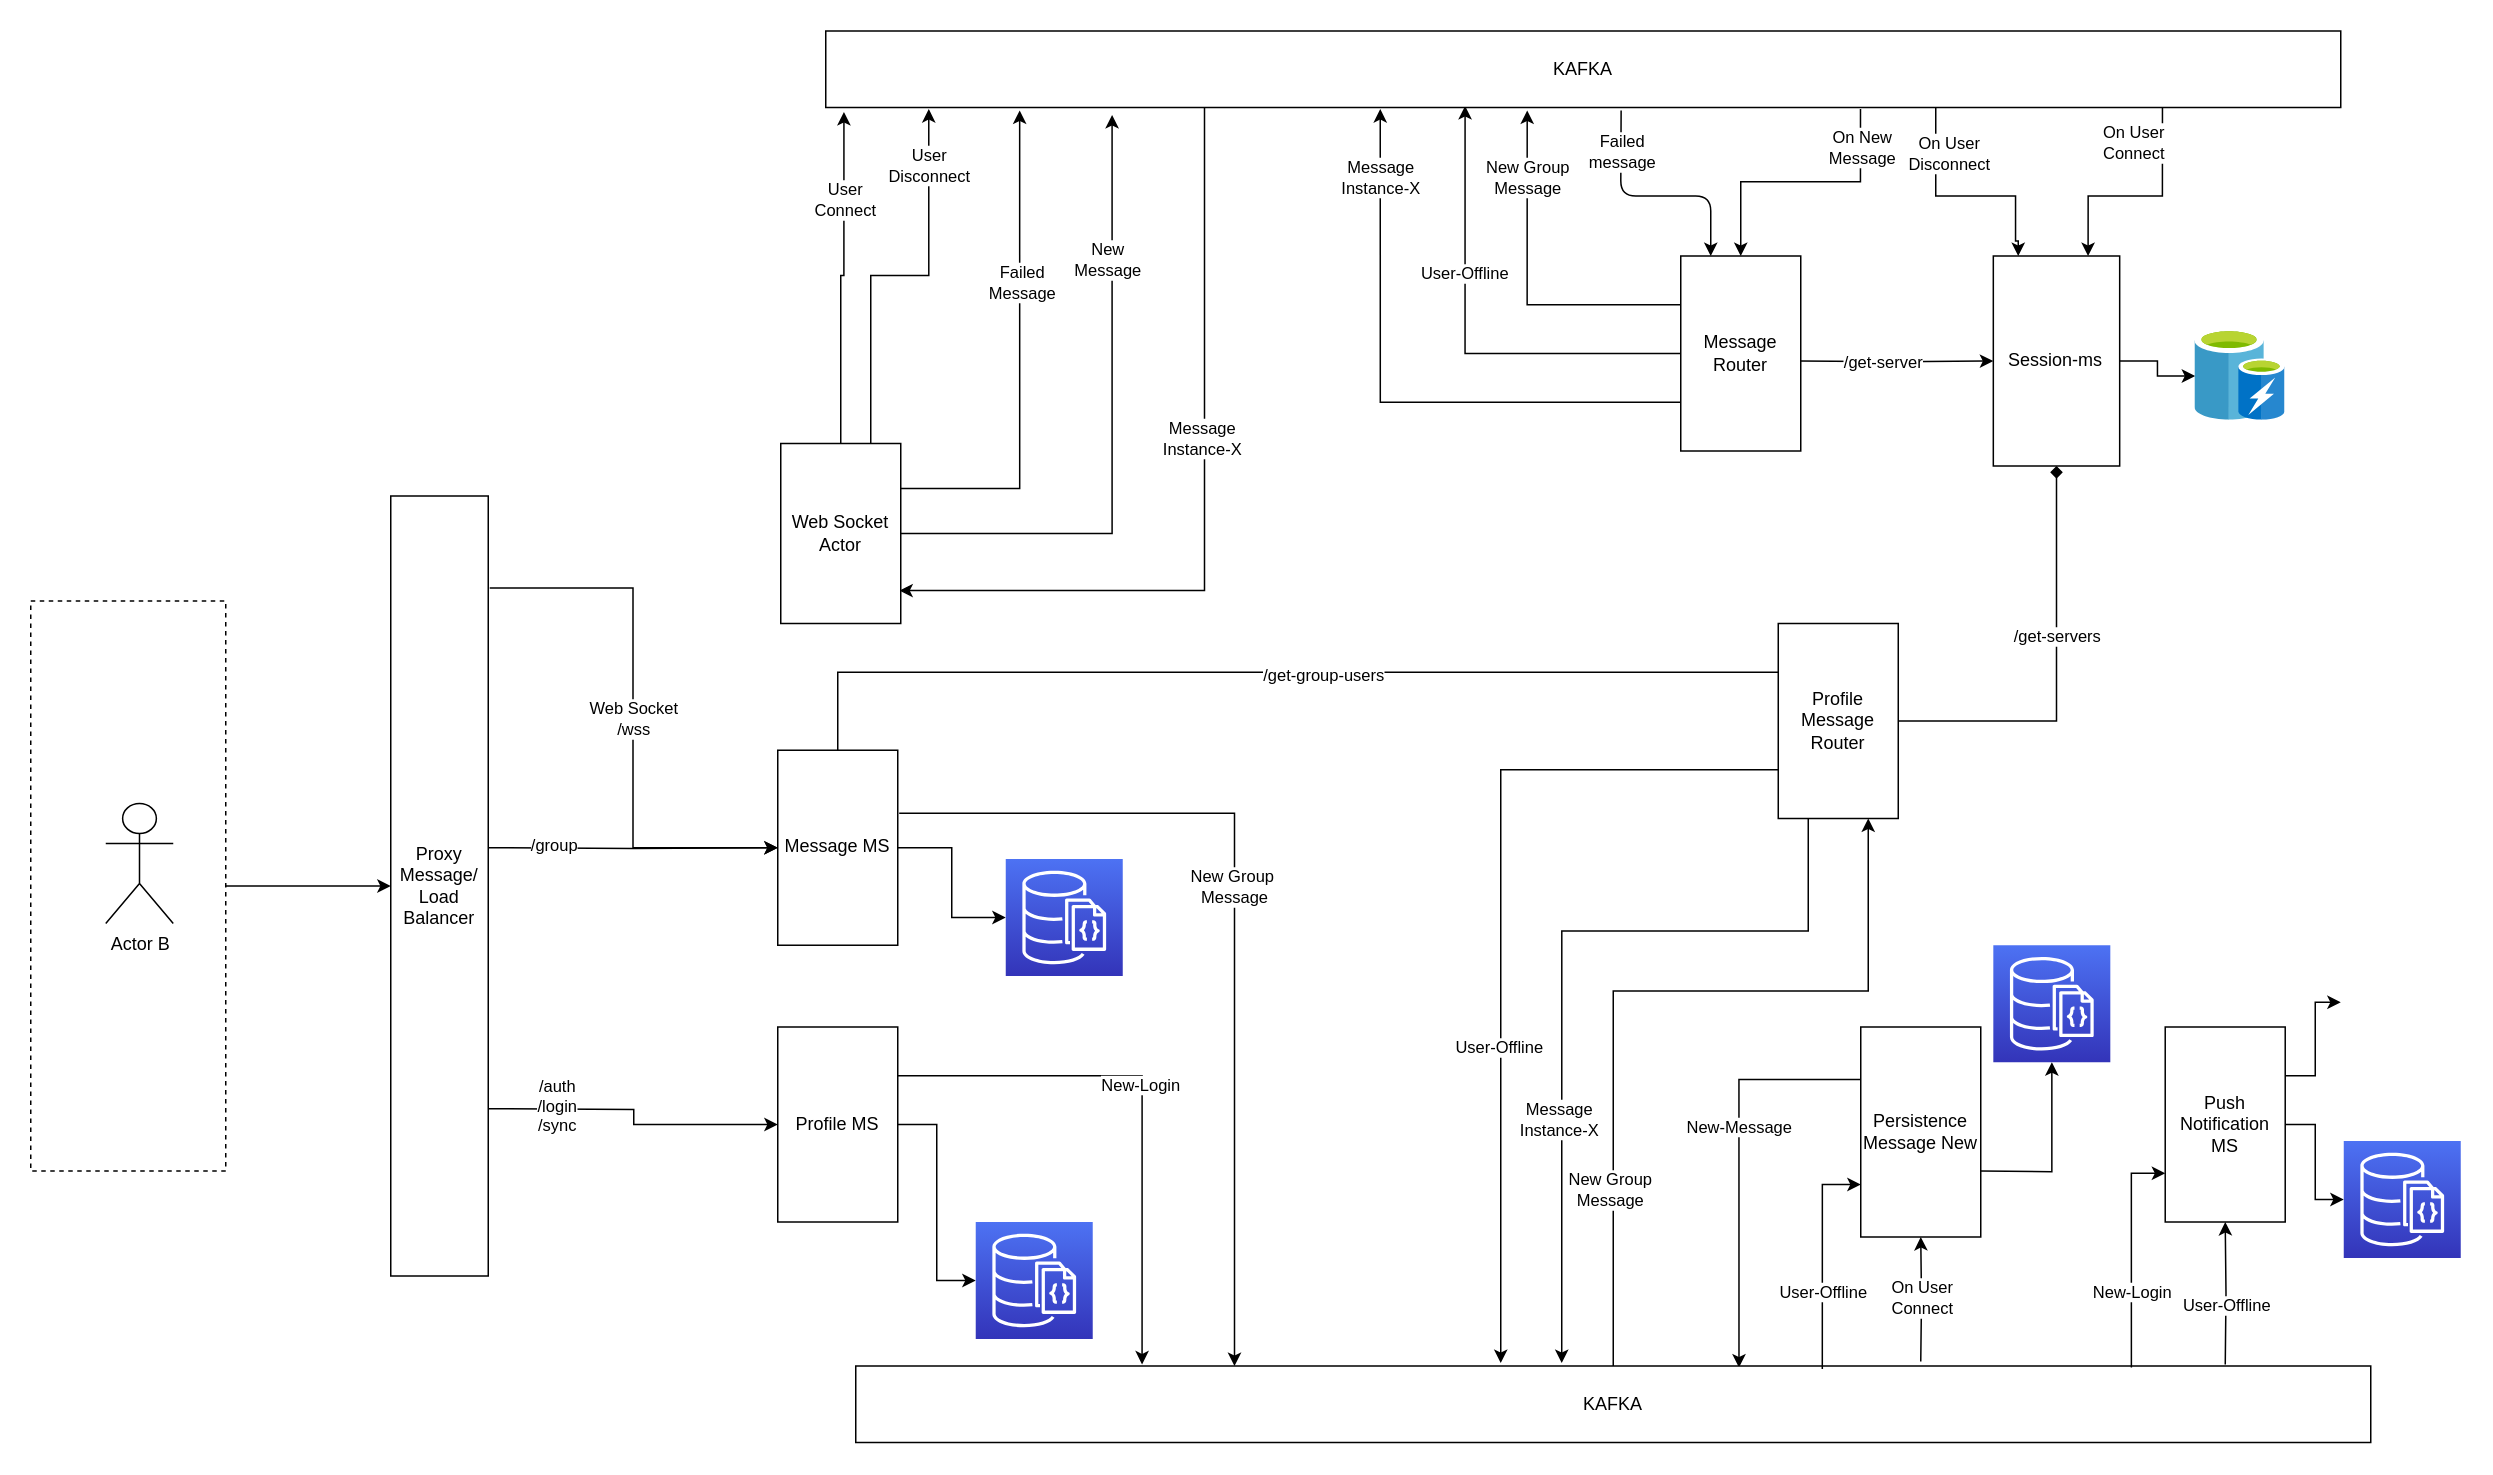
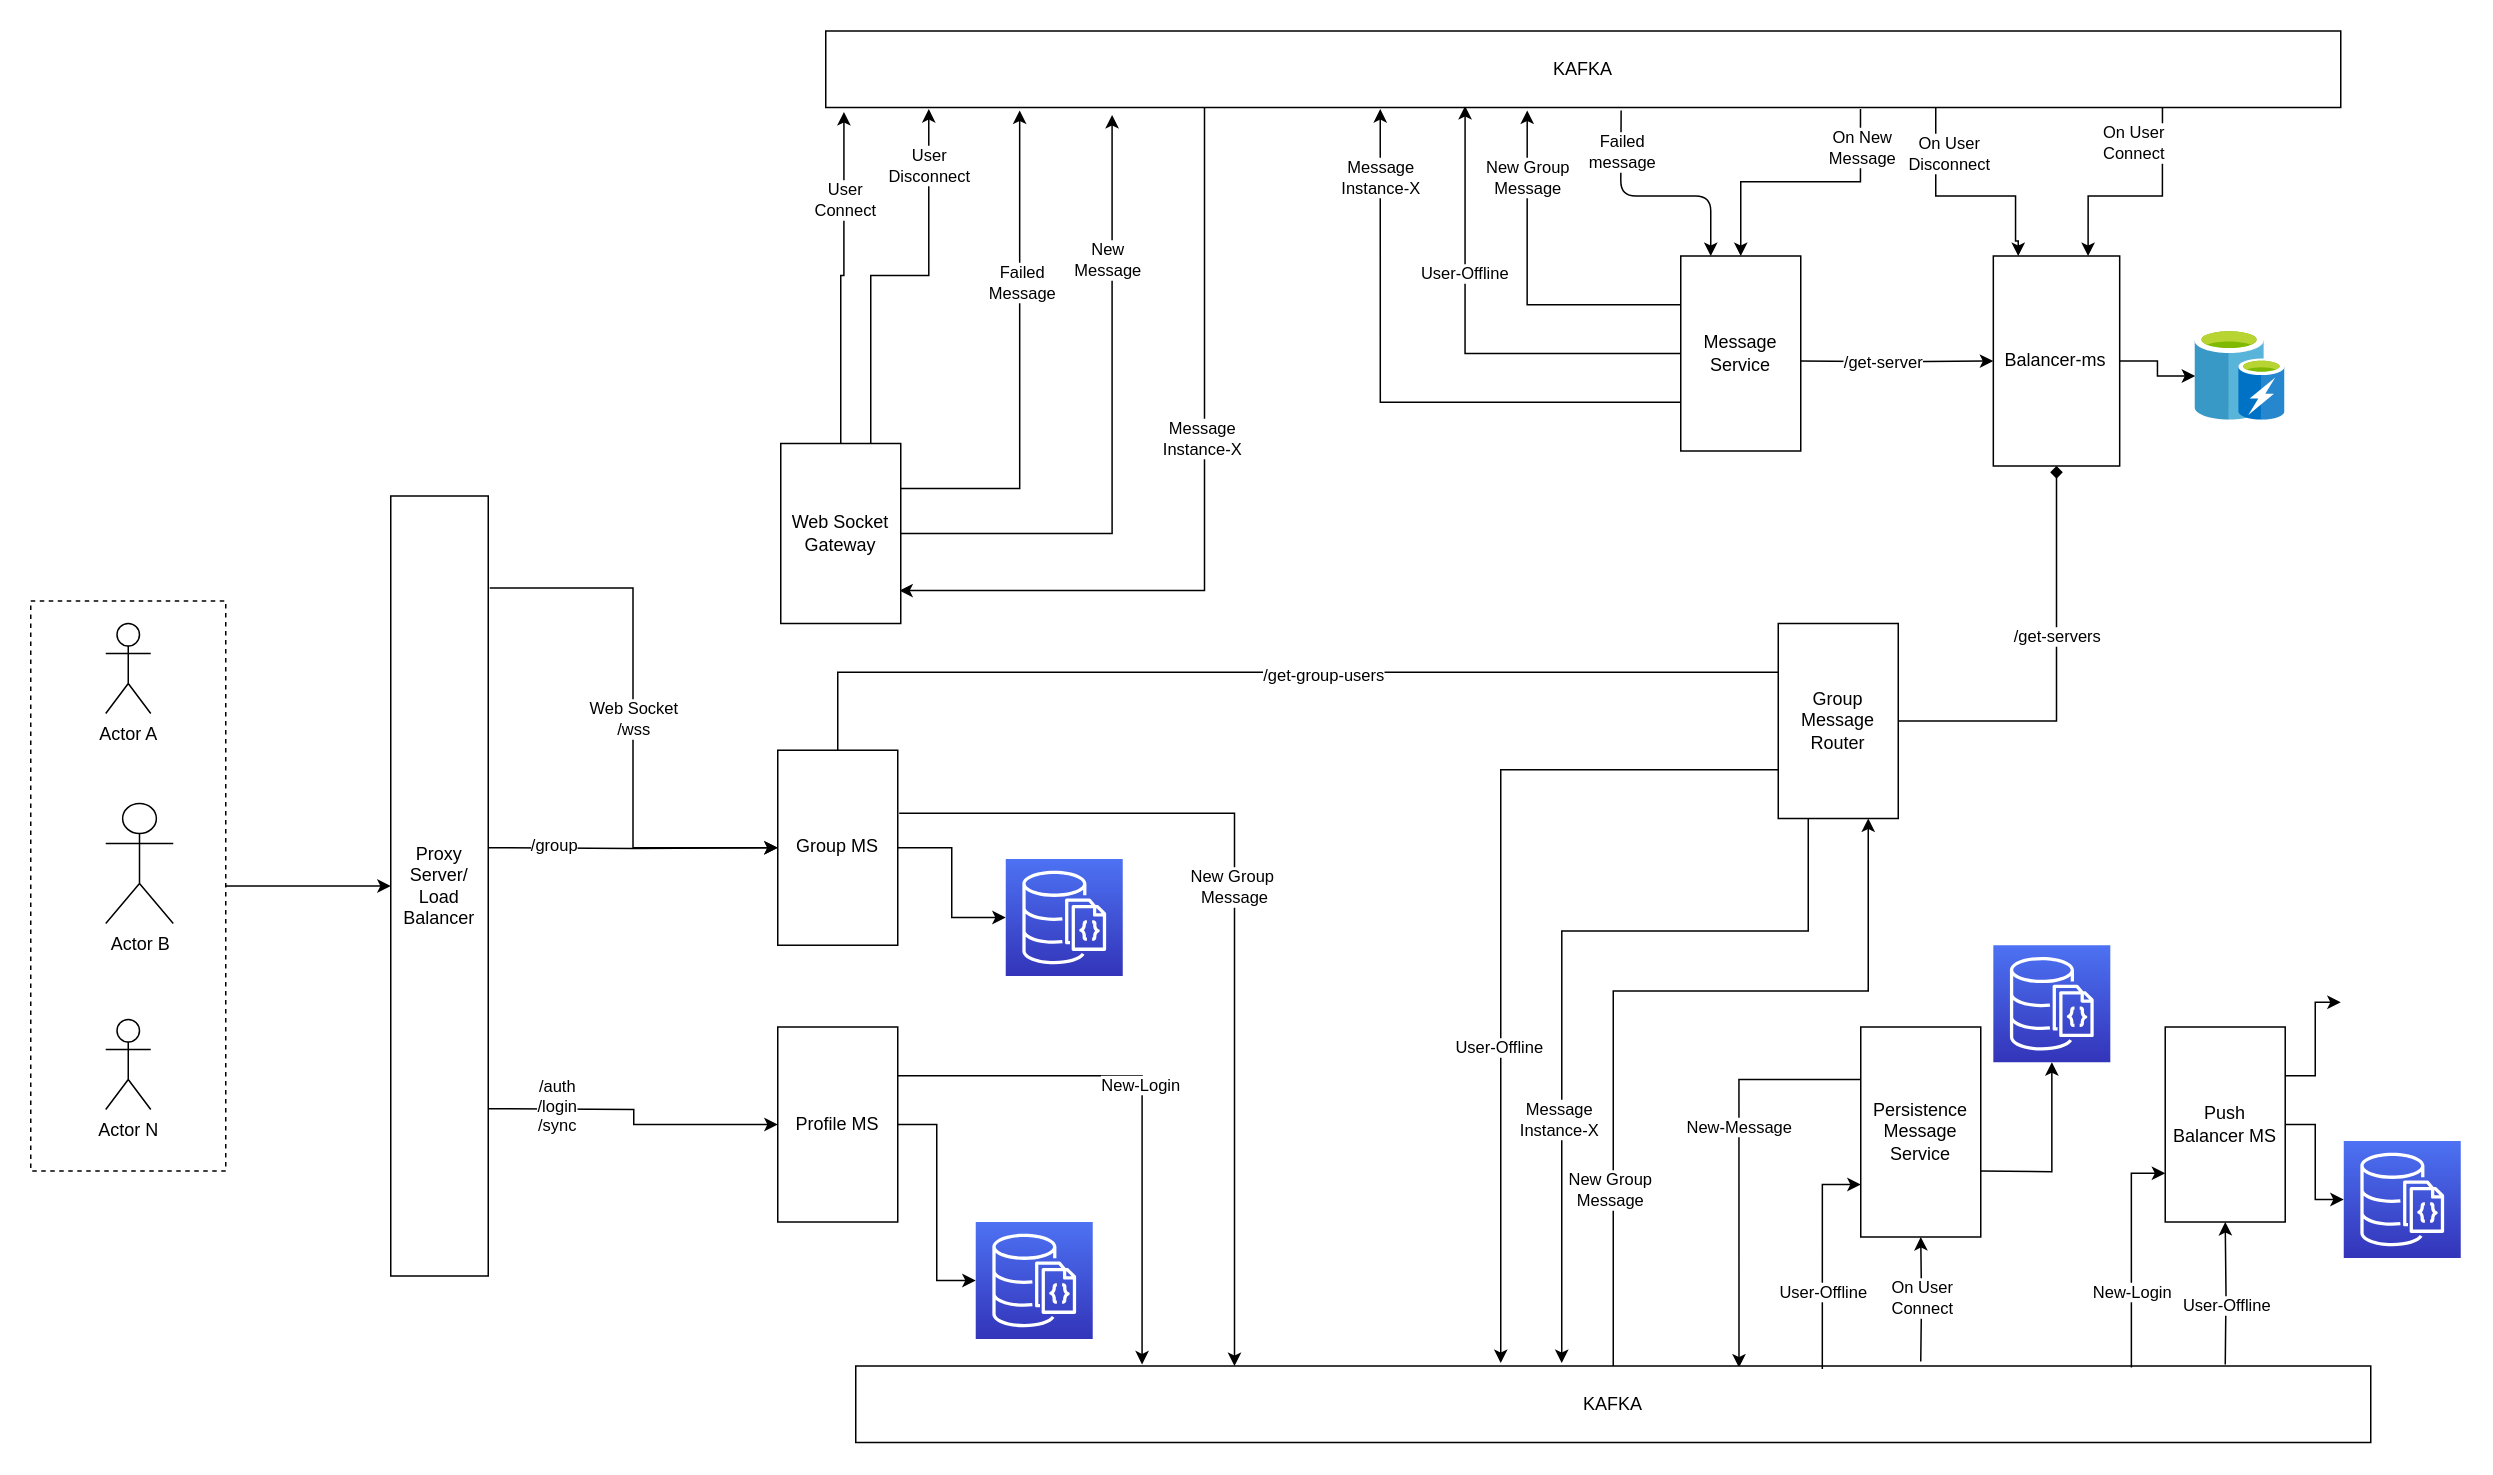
node "Message Router": label "Message Router" -> "Message Service"
node "Session-ms": label "Session-ms" -> "Balancer-ms"
node "Web Socket Actor": label "Web Socket Actor" -> "Web Socket Gateway"
node "Actor A": added
node "Profile Message Router": label "Profile Message Router" -> "Group Message Router"
node "Message MS": label "Message MS" -> "Group MS"
node "Proxy Message/ Load Balancer": label "Proxy Message/ Load Balancer" -> "Proxy Server/ Load Balancer"
node "Actor N": added
node "Push Notification MS": label "Push Notification MS" -> "Push Balancer MS"
node "Persistence Message New": label "Persistence Message New" -> "Persistence Message Service"
